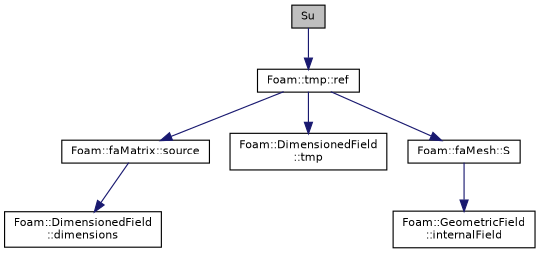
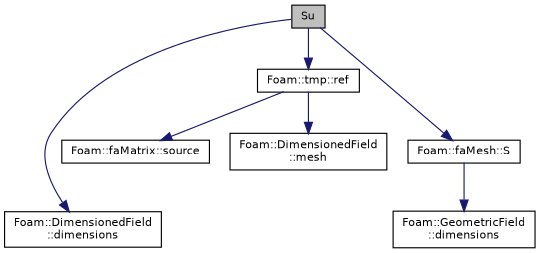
edge "Foam::tmp::ref" -> "Foam::faMesh::S": now "Su" -> "Foam::faMesh::S"
node "Foam::DimensionedField ::tmp": label "Foam::DimensionedField ::tmp" -> "Foam::DimensionedField ::mesh"
edge "Foam::faMatrix::source" -> "Foam::DimensionedField ::dimensions": now "Su" -> "Foam::DimensionedField ::dimensions"
node "Foam::GeometricField ::internalField": label "Foam::GeometricField ::internalField" -> "Foam::GeometricField ::dimensions"
